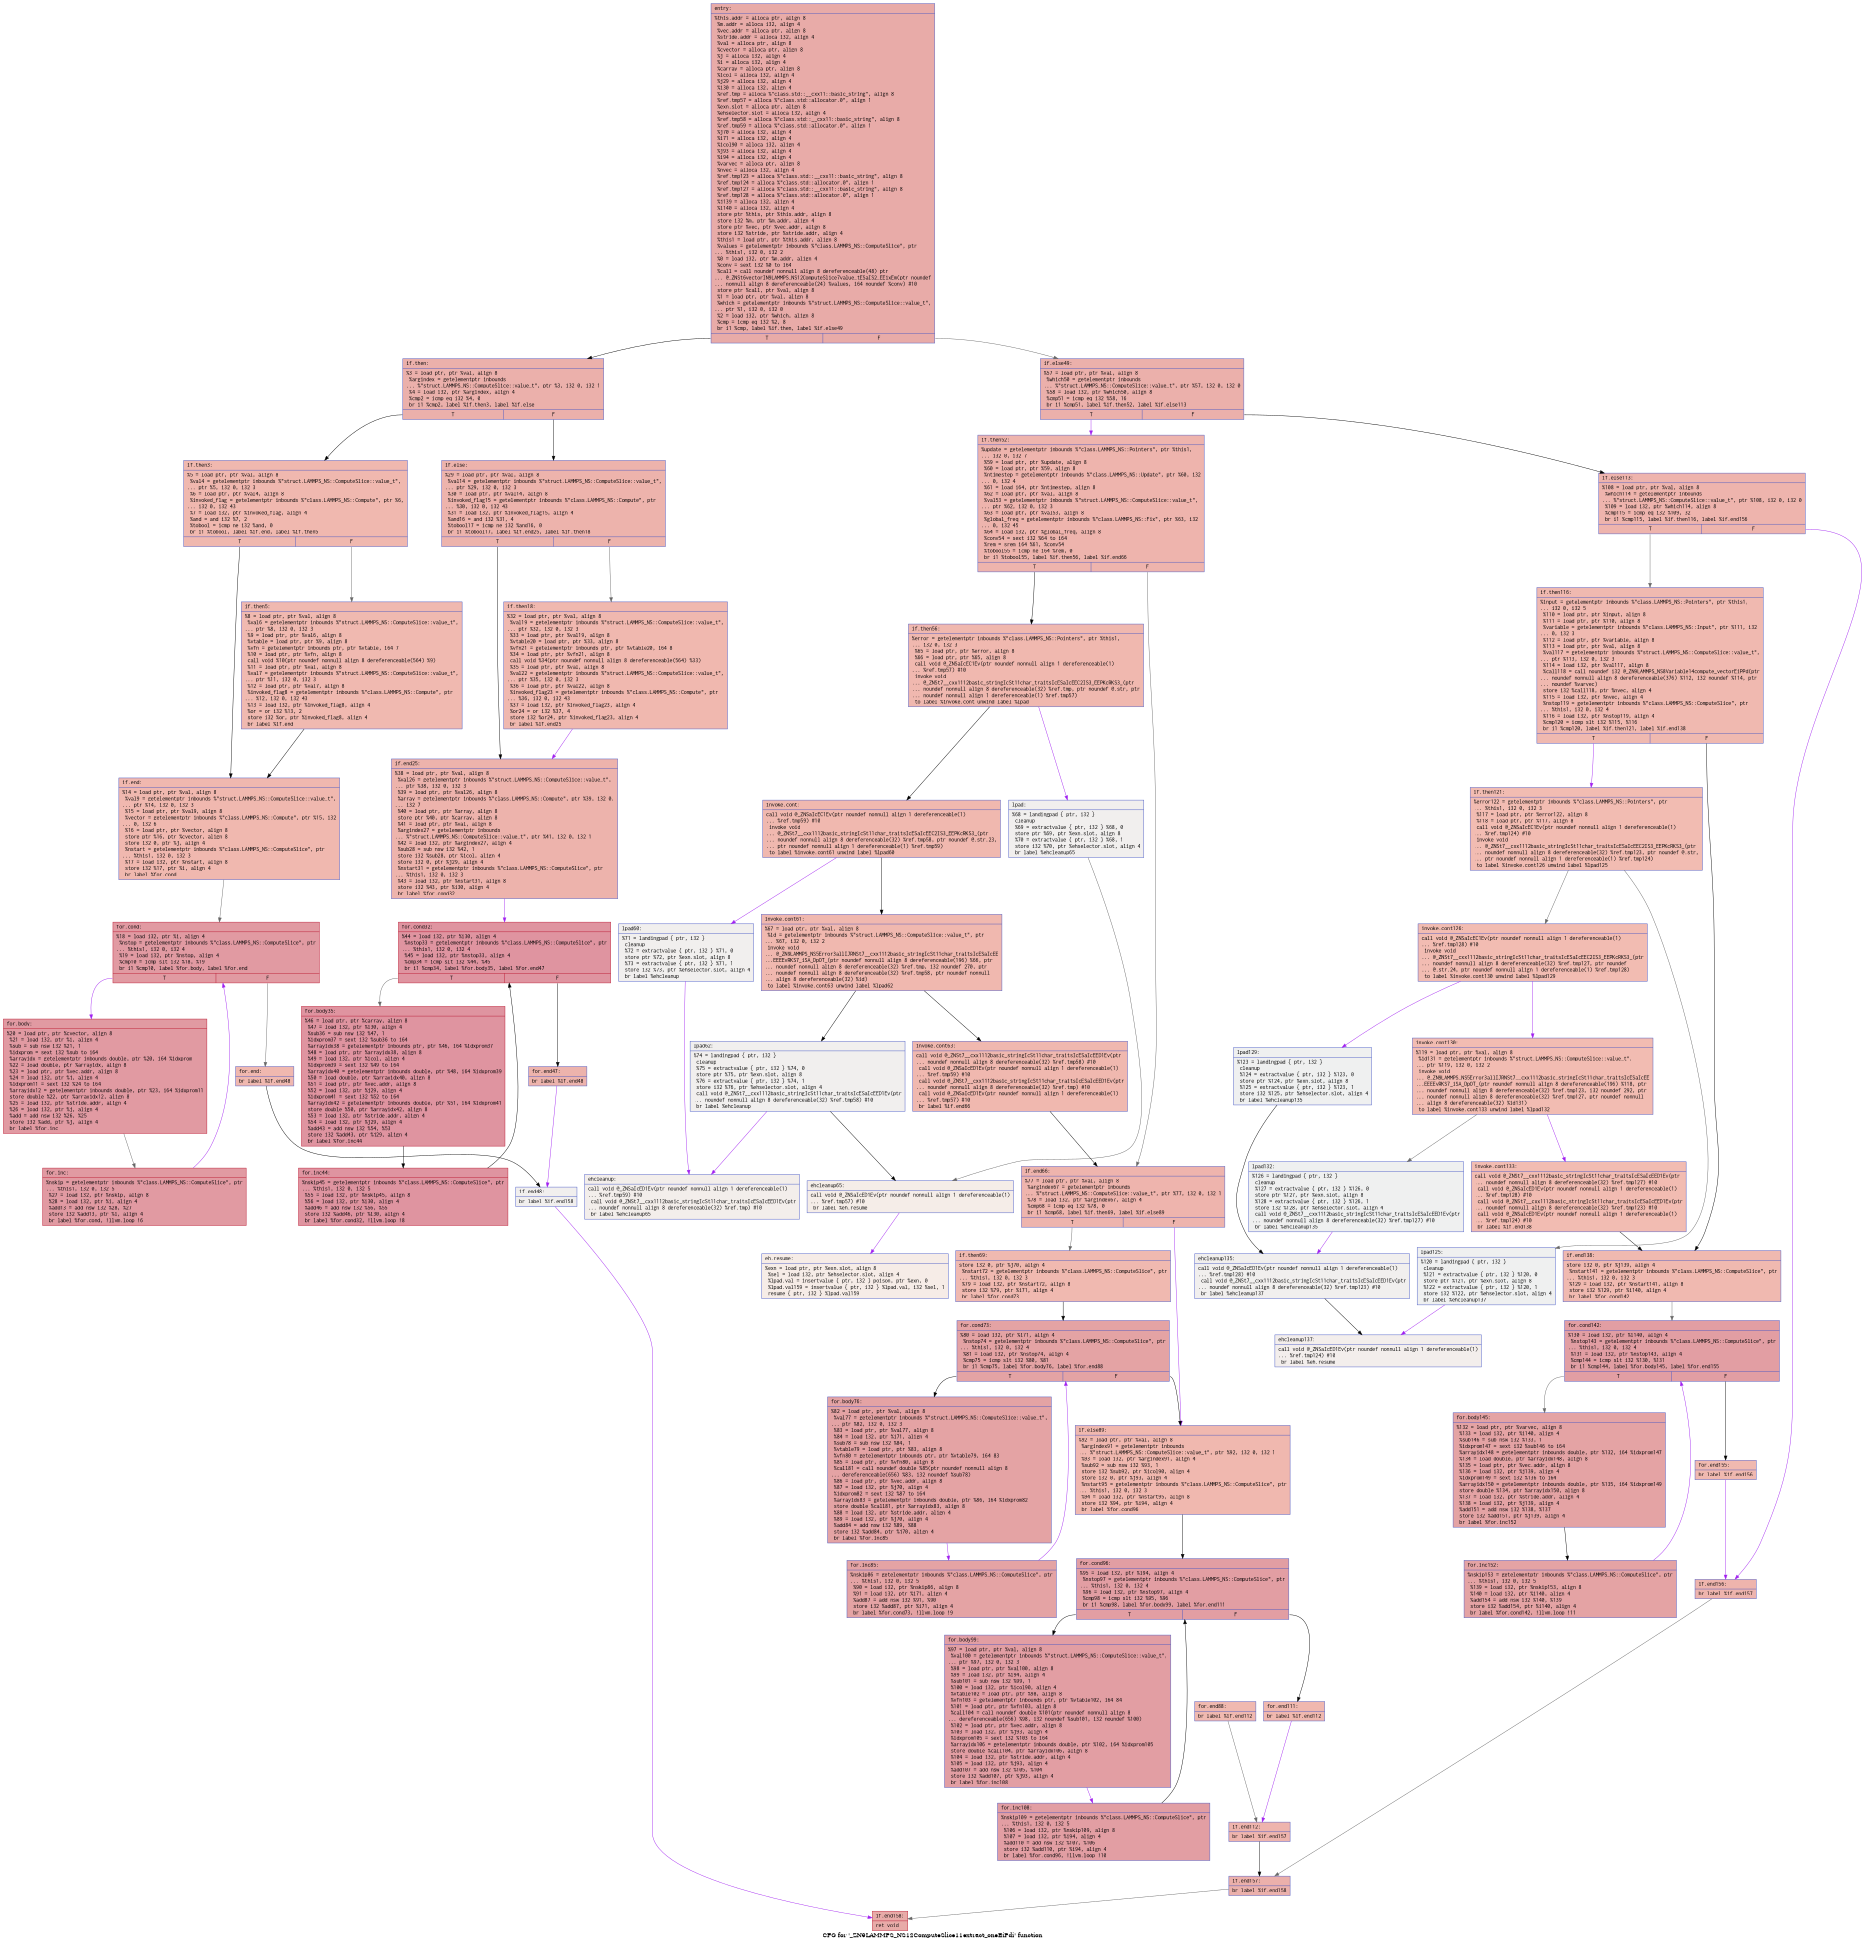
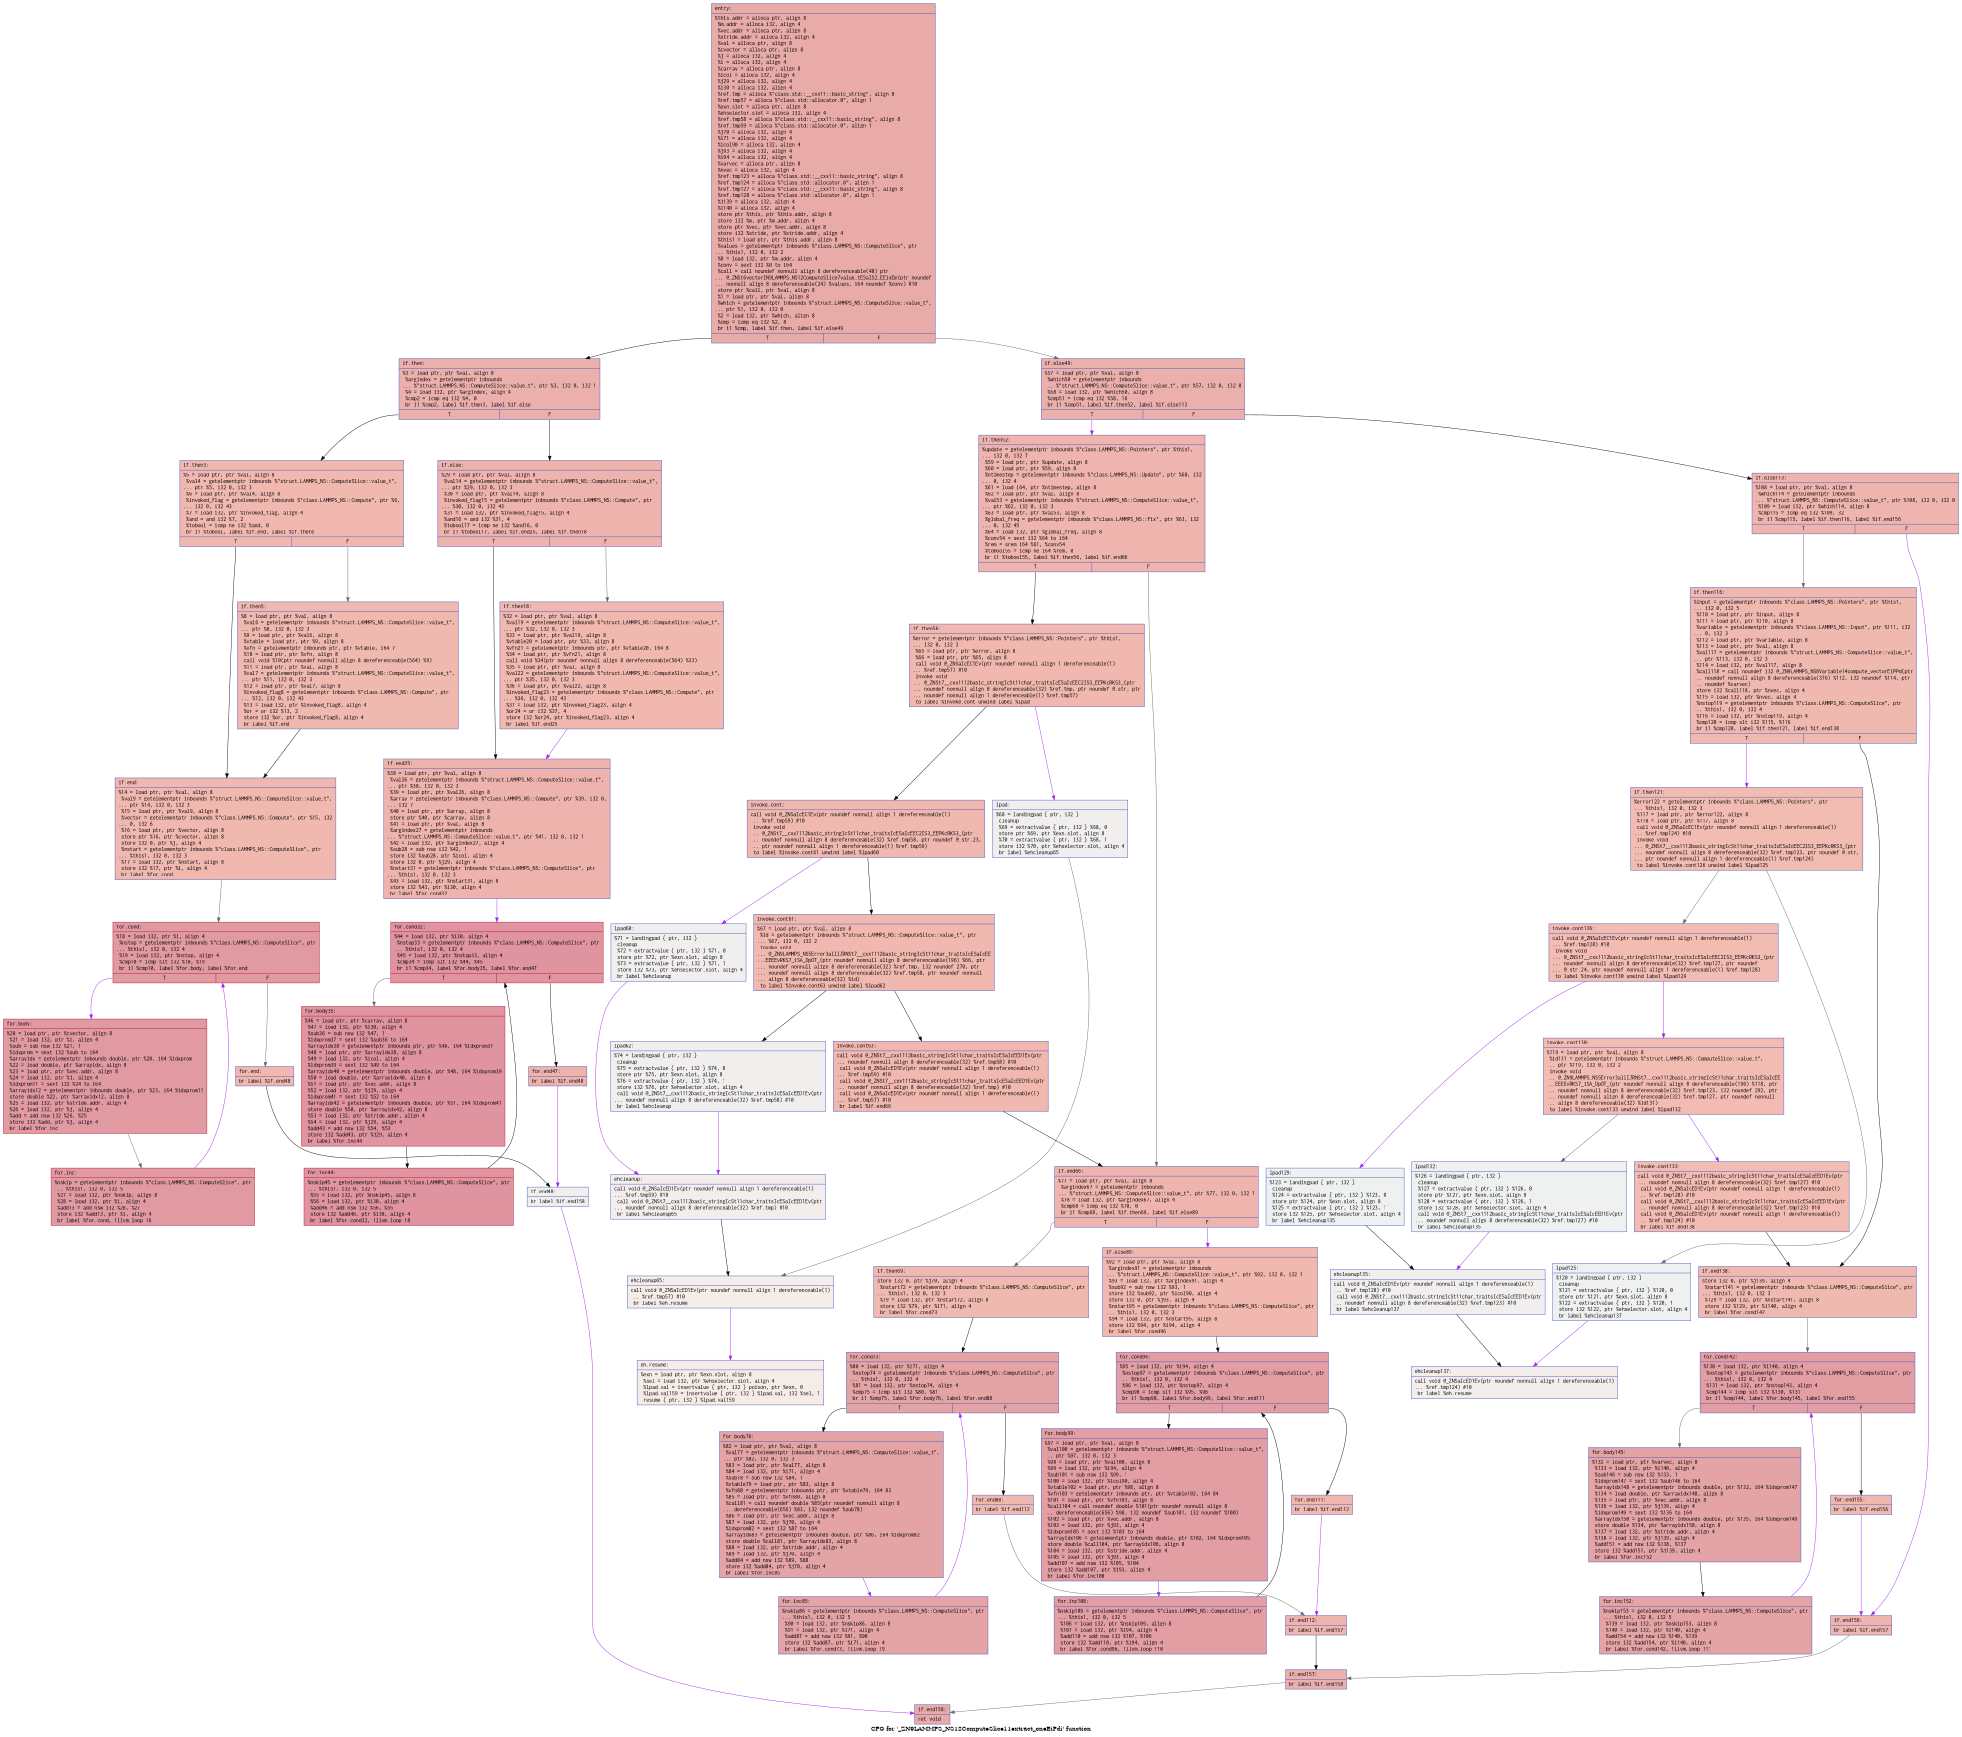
edge "lpad62:" -> "ehcleanup65:": now "ehcleanup:" -> "ehcleanup65:"
edge "for.cond73:" -> "if.else89:": now "for.cond73:" -> "for.end88:"
node "if.end158:": color #b70d28ff -> #3d50c3ff
